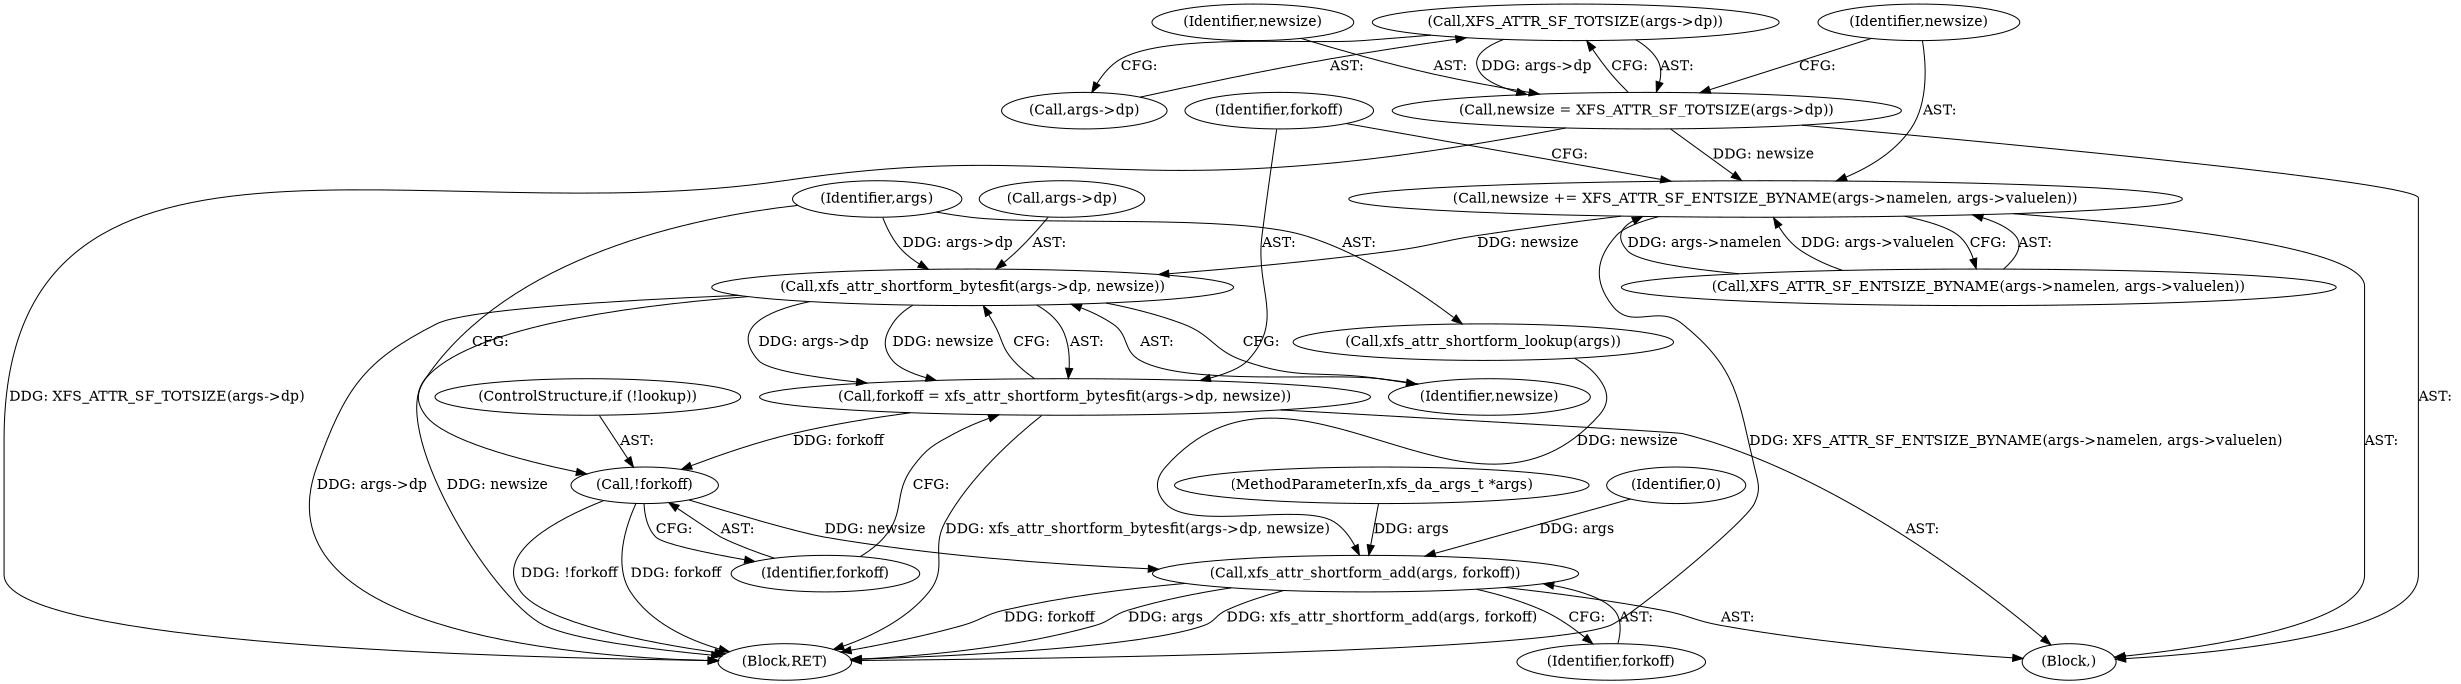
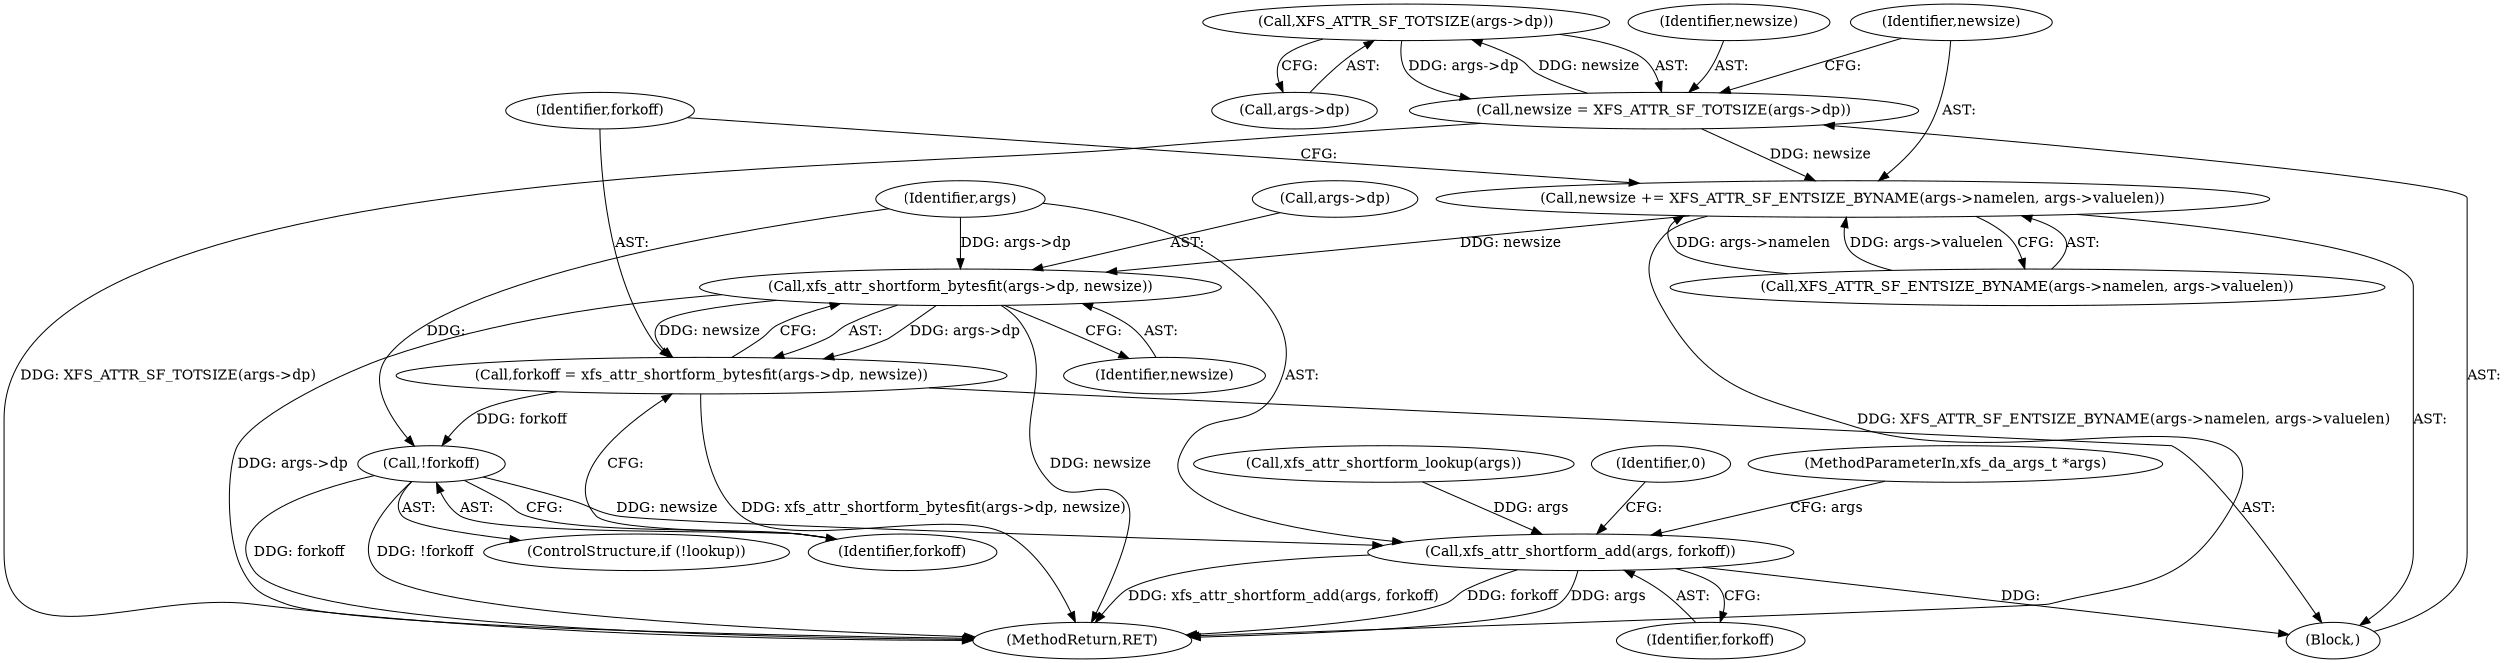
edge "(Call,newsize = XFS_ATTR_SF_TOTSIZE(args->dp))" -> "(Call,XFS_ATTR_SF_TOTSIZE(args->dp))": label "CFG: " -> "DDG: newsize"
edge "(Identifier,args)" -> "(Call,xfs_attr_shortform_lookup(args))": now "(Identifier,args)" -> "(Call,xfs_attr_shortform_add(args, forkoff))"
edge "(Call,newsize = XFS_ATTR_SF_TOTSIZE(args->dp))" -> "(Block,)": reversed
edge "(Identifier,args)" -> "(Call,!forkoff)": label "CFG: " -> "DDG: "
edge "(ControlStructure,if (!lookup))" -> "(Call,!forkoff)": reversed
edge "(Call,xfs_attr_shortform_lookup(args))" -> "(Call,xfs_attr_shortform_add(args, forkoff))": label "DDG: newsize" -> "DDG: args"
edge "(MethodParameterIn,xfs_da_args_t *args)" -> "(Call,xfs_attr_shortform_add(args, forkoff))": label "DDG: args" -> "CFG: args"
edge "(Identifier,0)" -> "(Call,xfs_attr_shortform_add(args, forkoff))": label "DDG: args" -> "CFG: "
edge "(Call,xfs_attr_shortform_add(args, forkoff))" -> "(Block,)": label "AST: " -> "DDG: "
node "(Block,RET)": label "(Block,RET)" -> "(MethodReturn,RET)"
